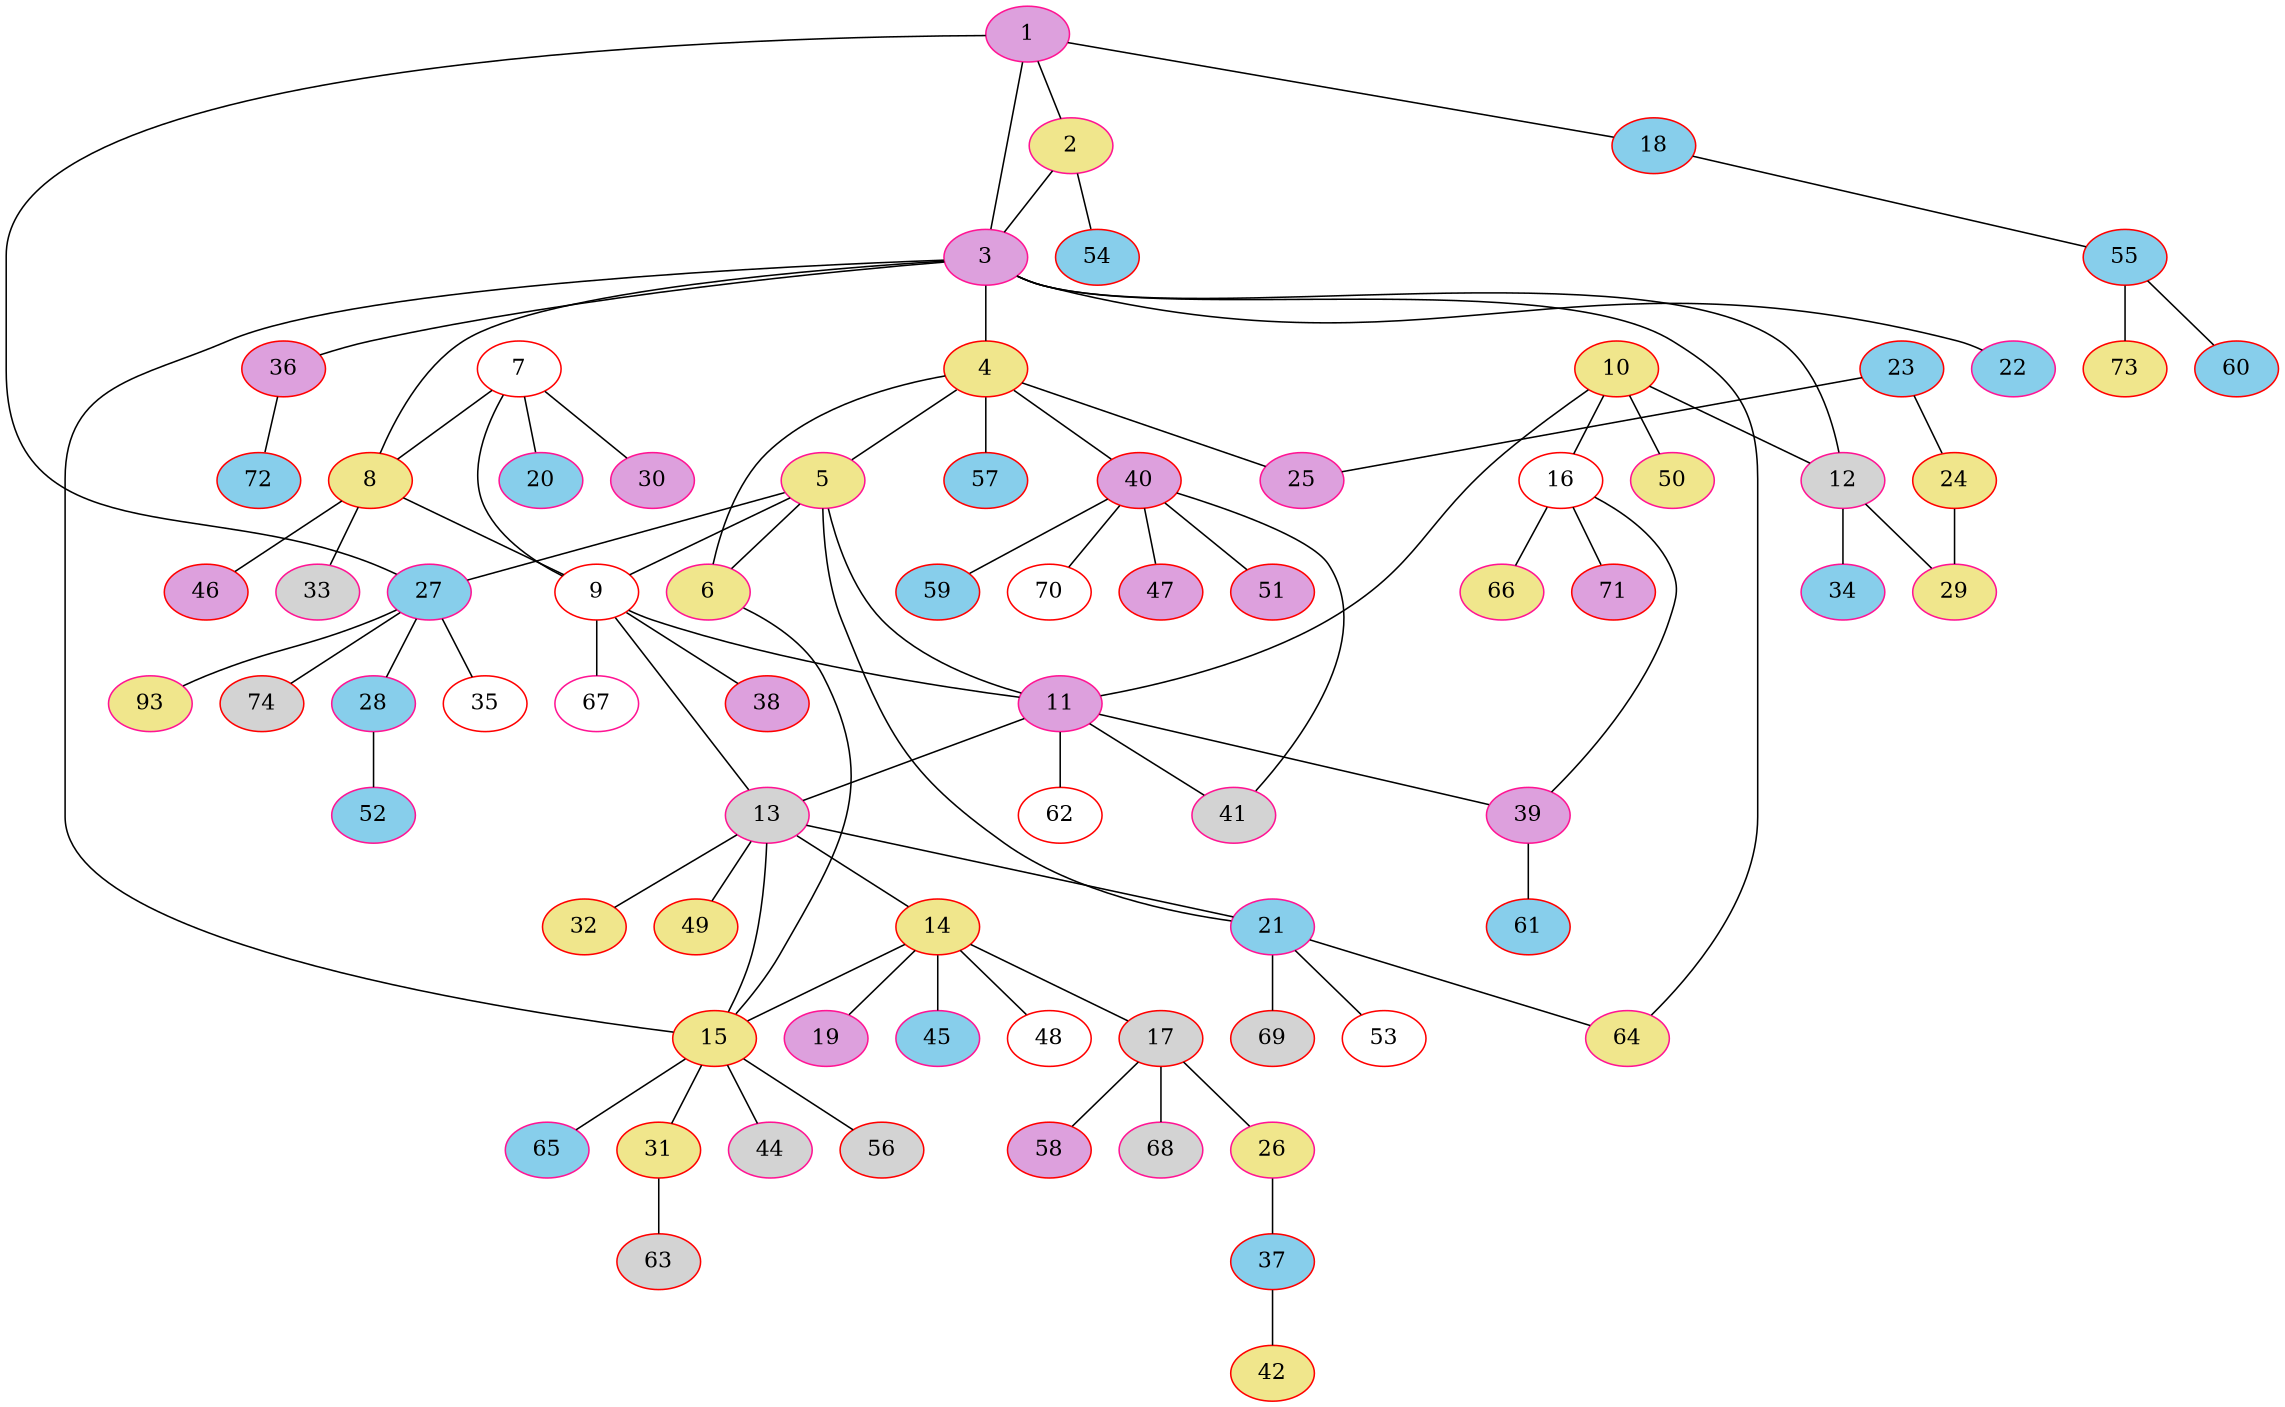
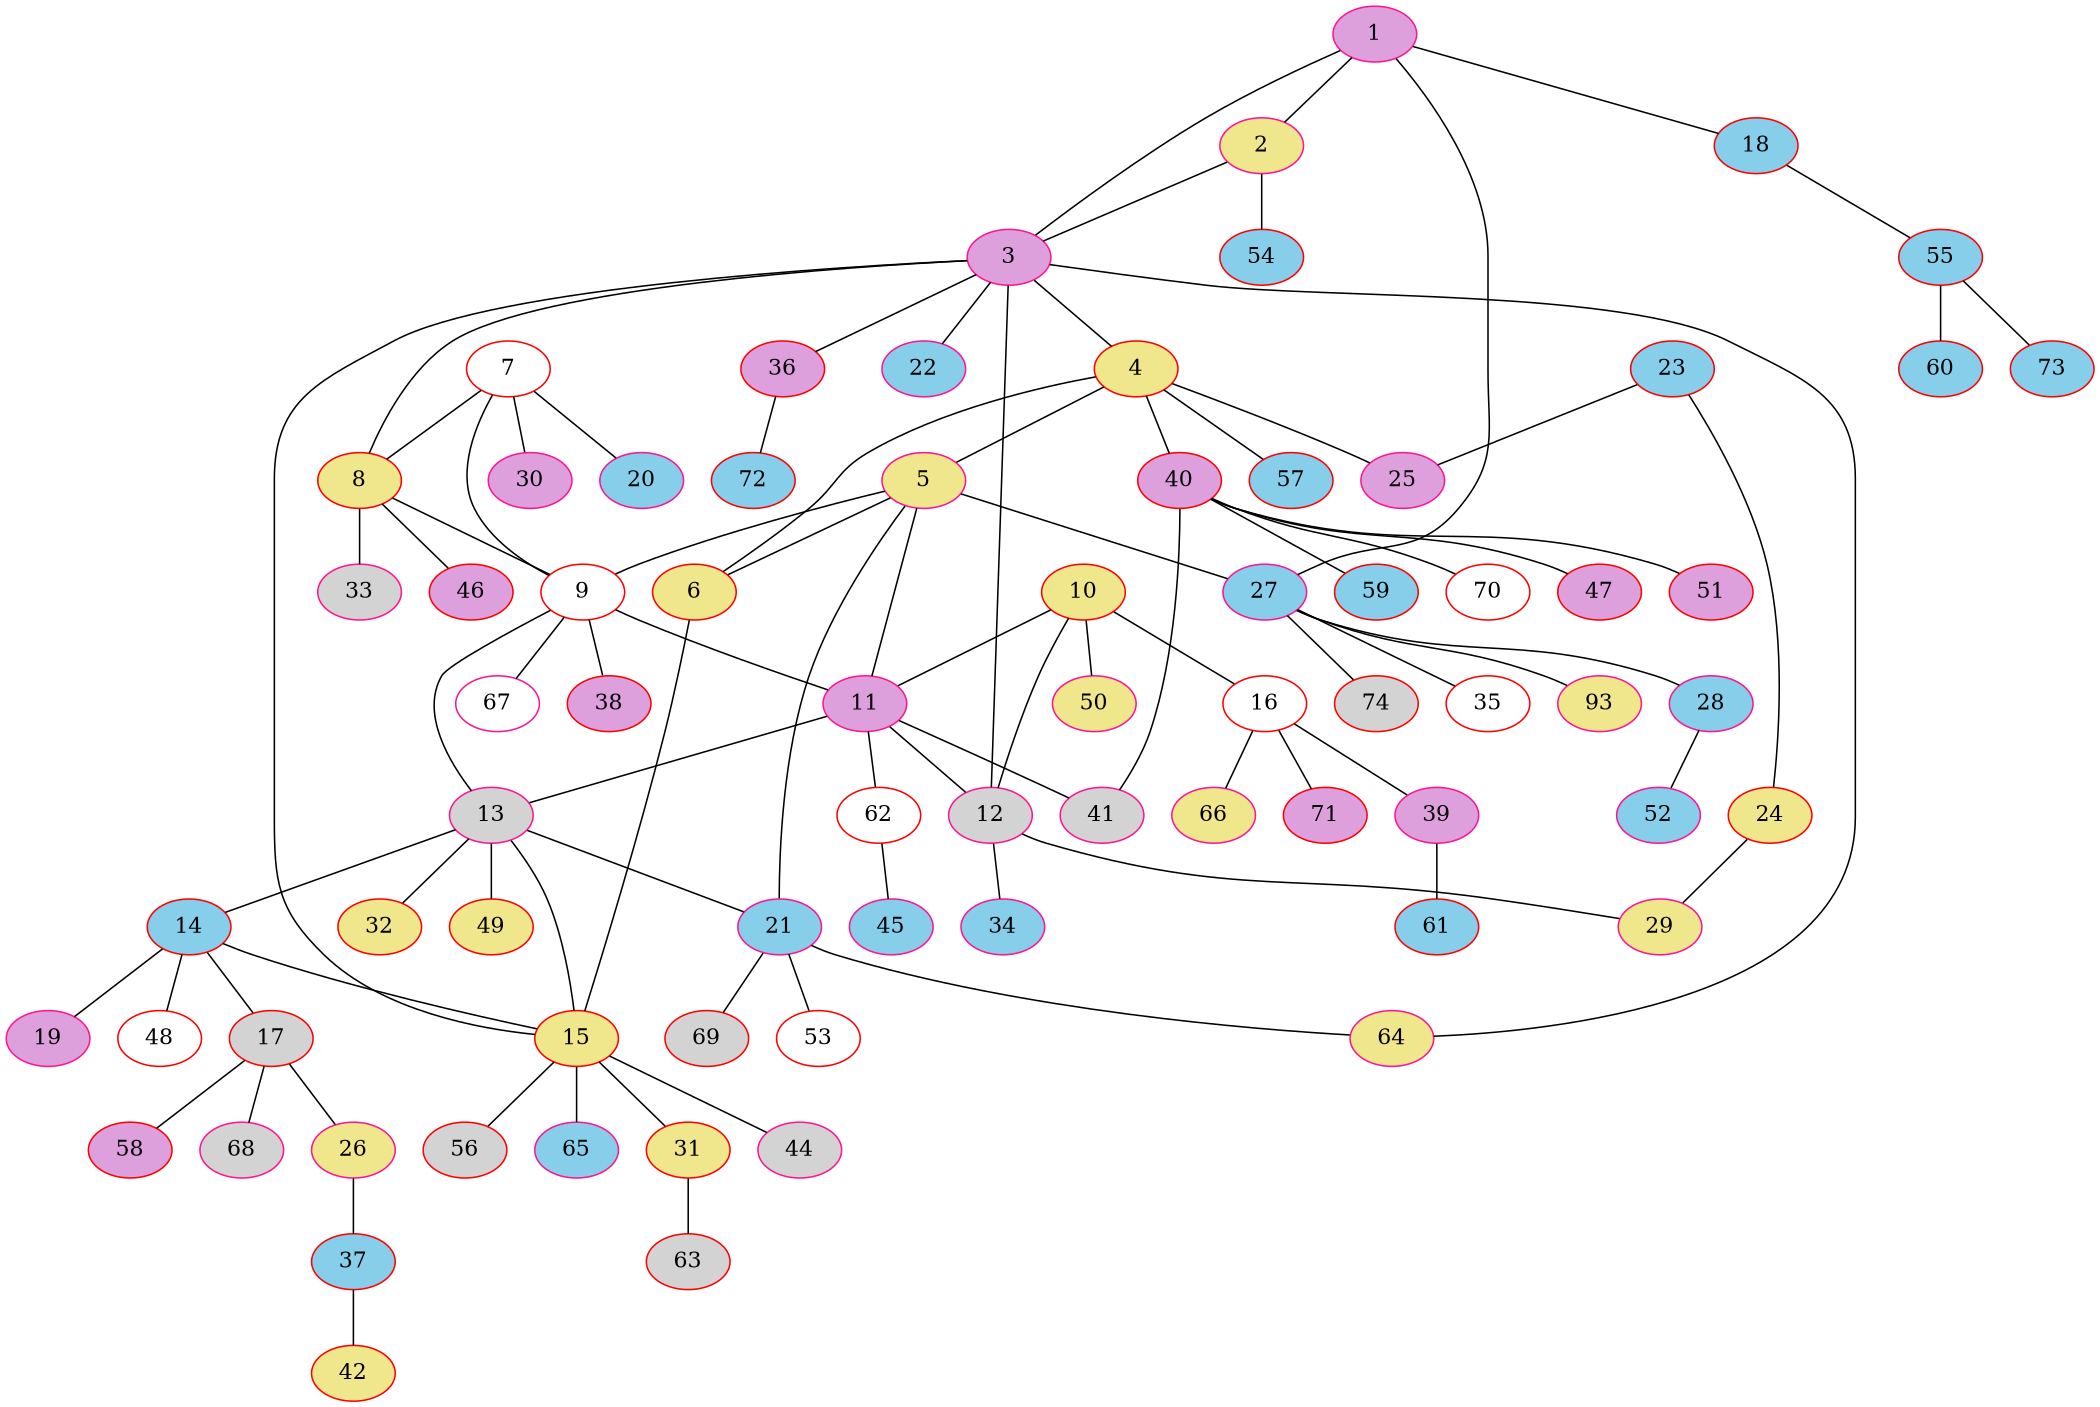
node "73": fillcolor khaki -> skyblue
node "6": color deeppink -> red
edge "11" -- "39": now "11" -- "12"
node "14": fillcolor khaki -> skyblue
edge "14" -- "45": now "62" -- "45"
